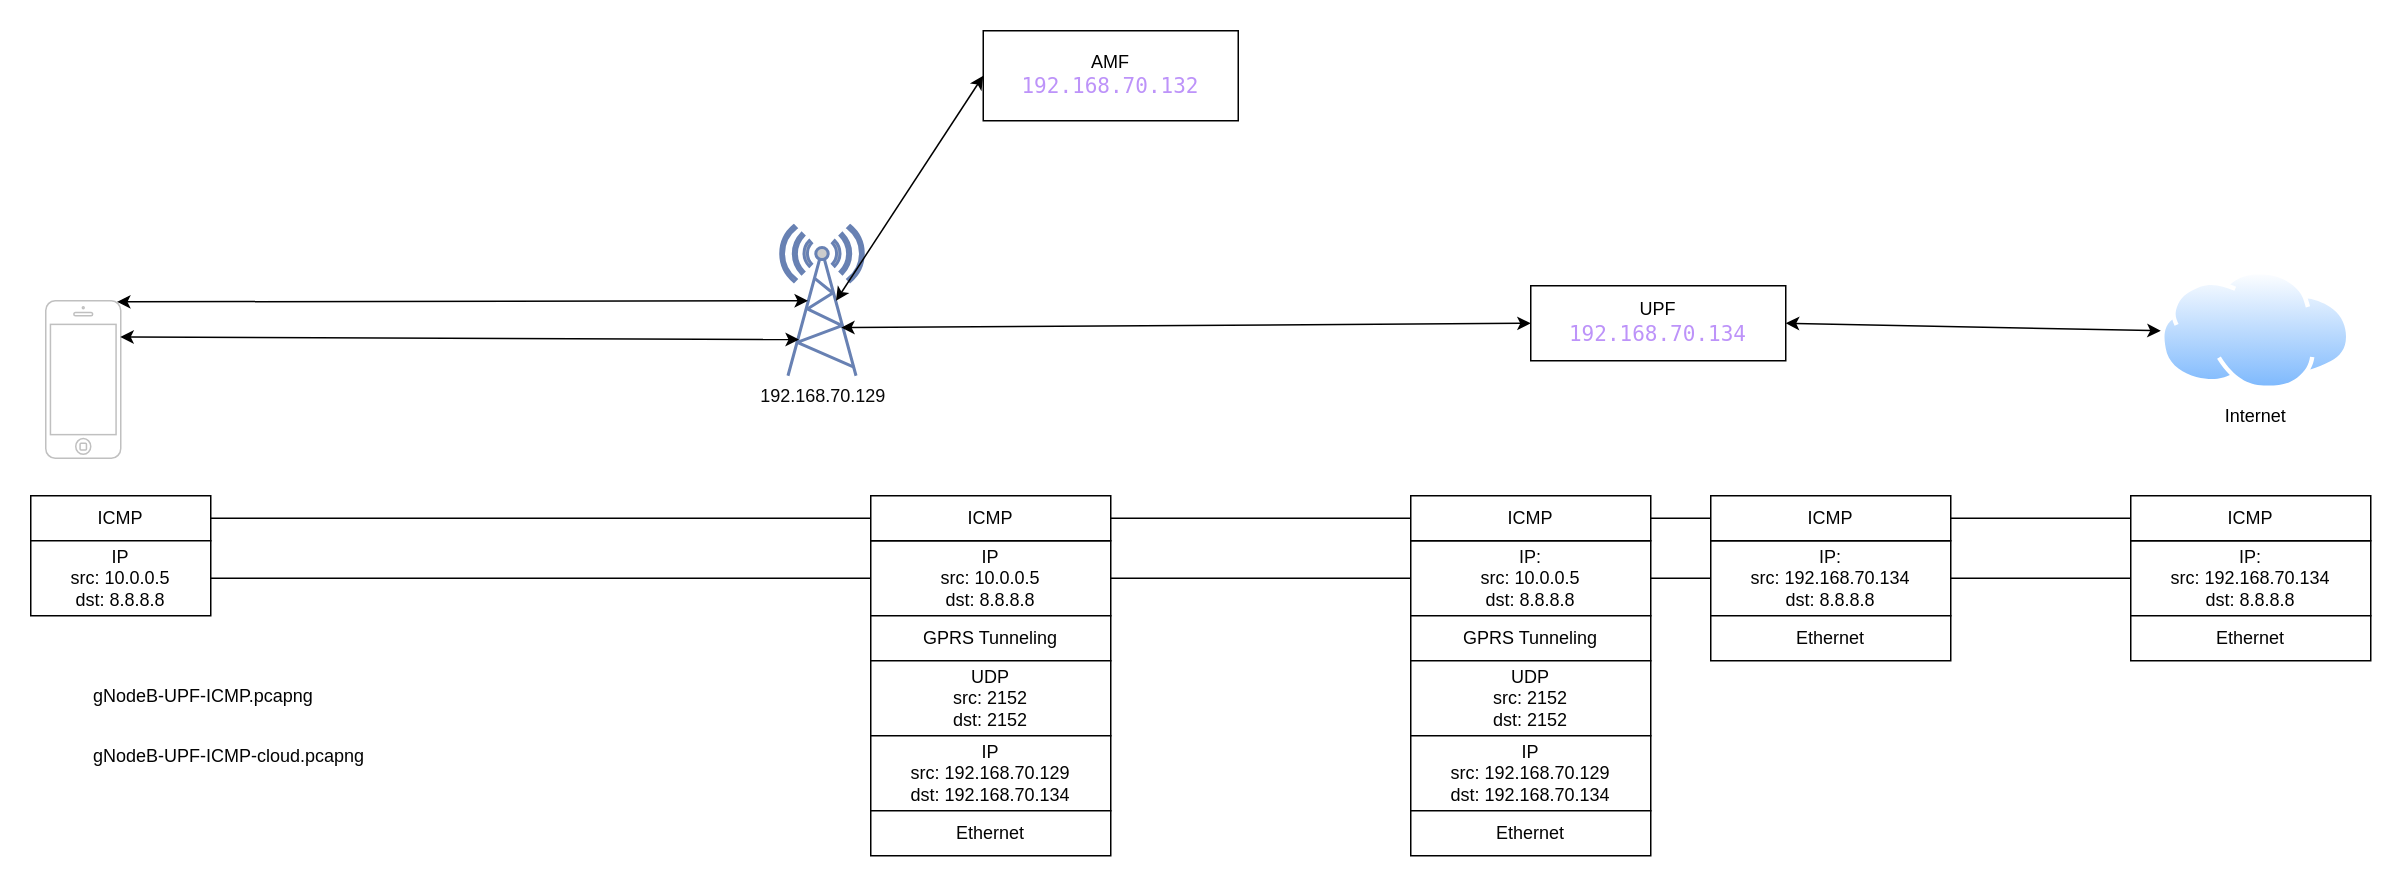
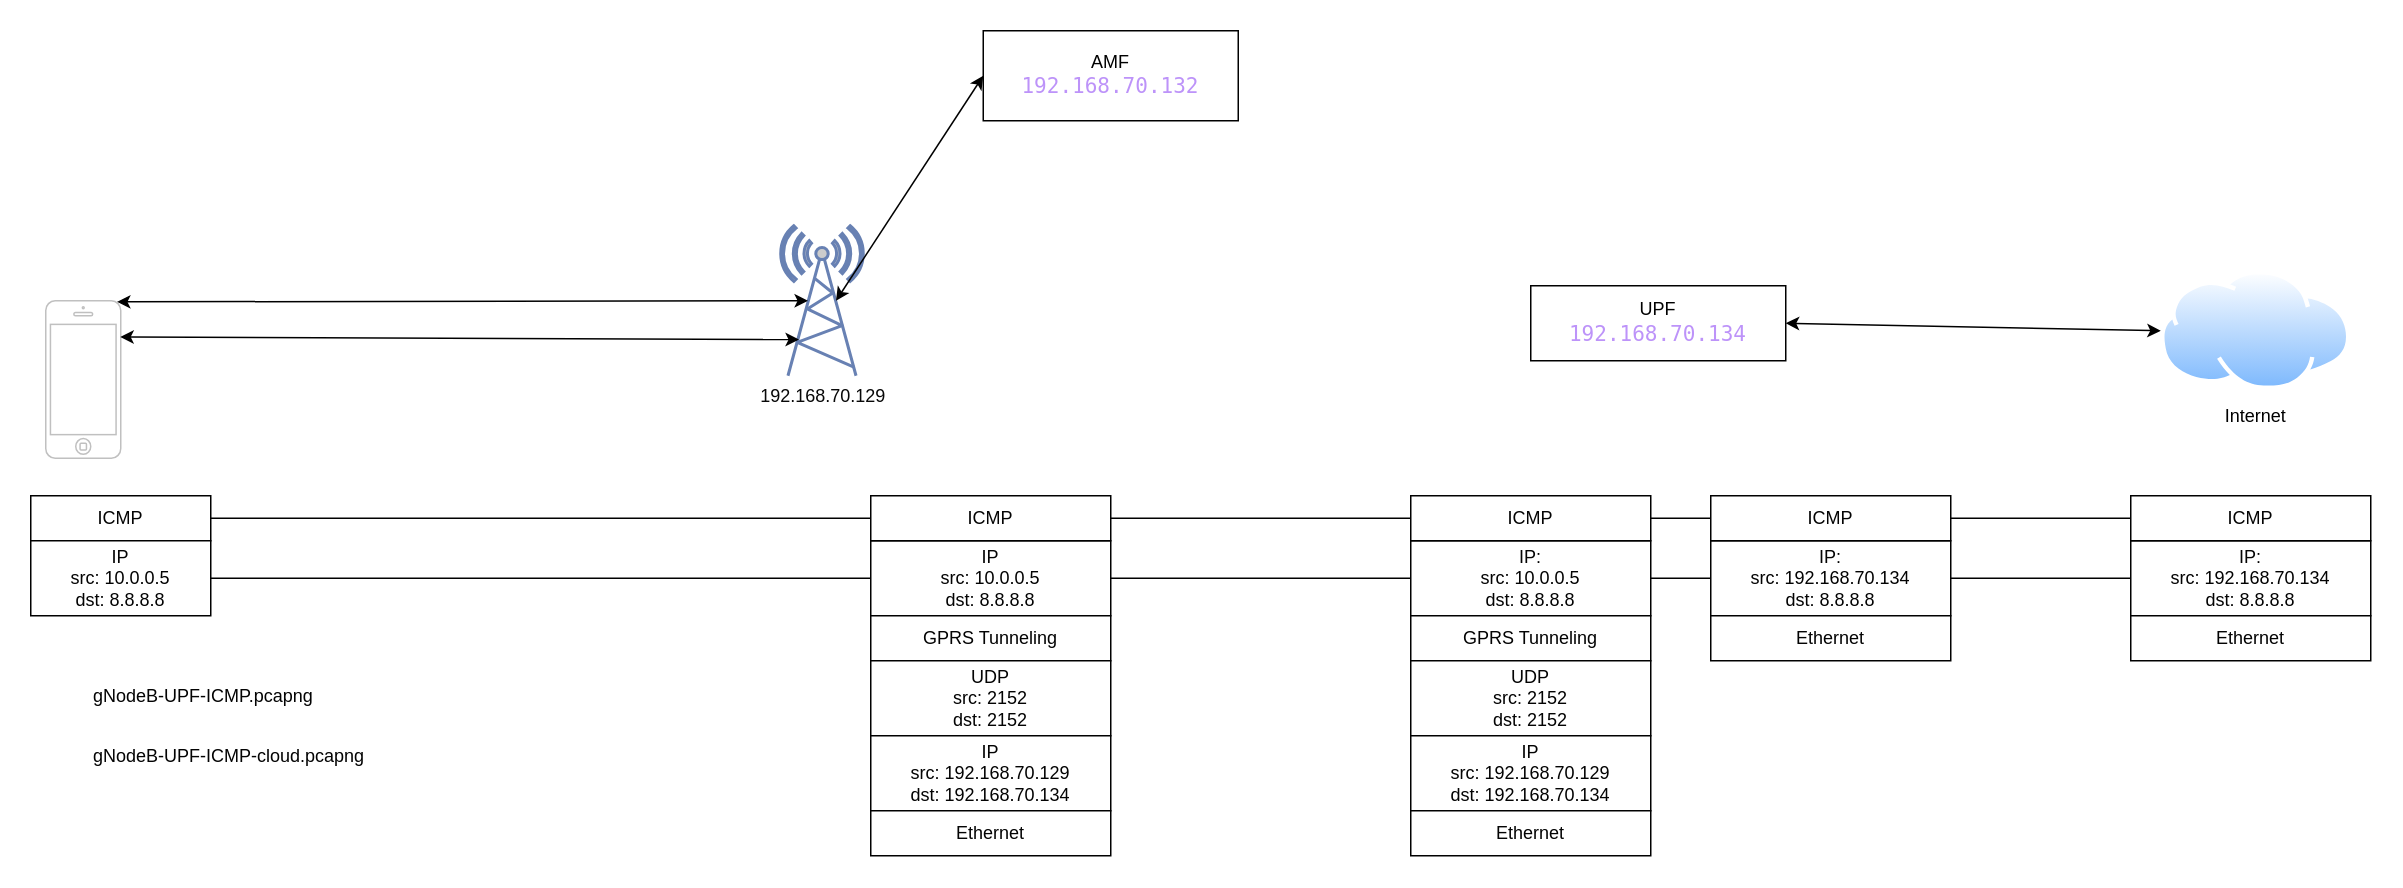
edge "192.168.70.129" -- "UPF 192.168.70.134": removed
